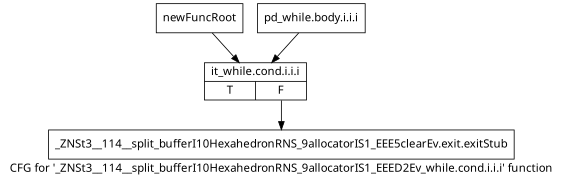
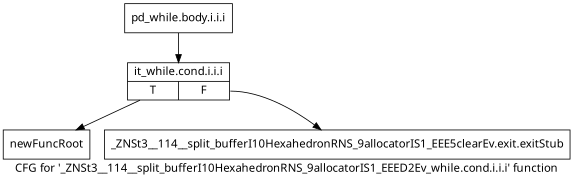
edge "newFuncRoot" -> "it_while.cond.i.i.i": reversed
